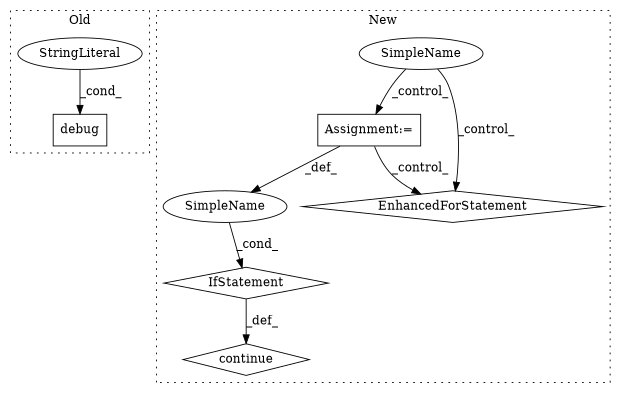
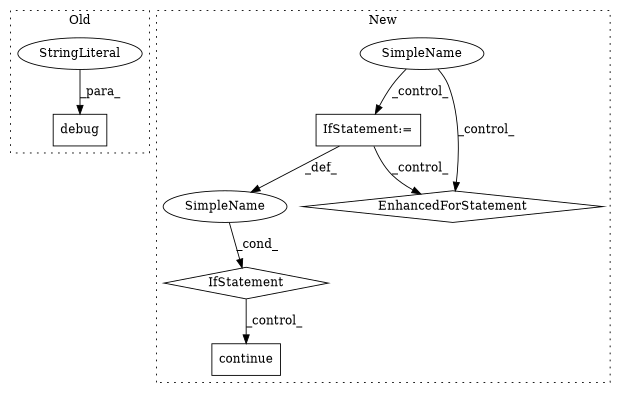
edge "StringLiteral" -> "debug": label "_cond_" -> "_para_"
node "Assignment:=": label "Assignment:=" -> "IfStatement:="
edge "IfStatement" -> "continue": label "_def_" -> "_control_"
node "continue": shape diamond -> box
